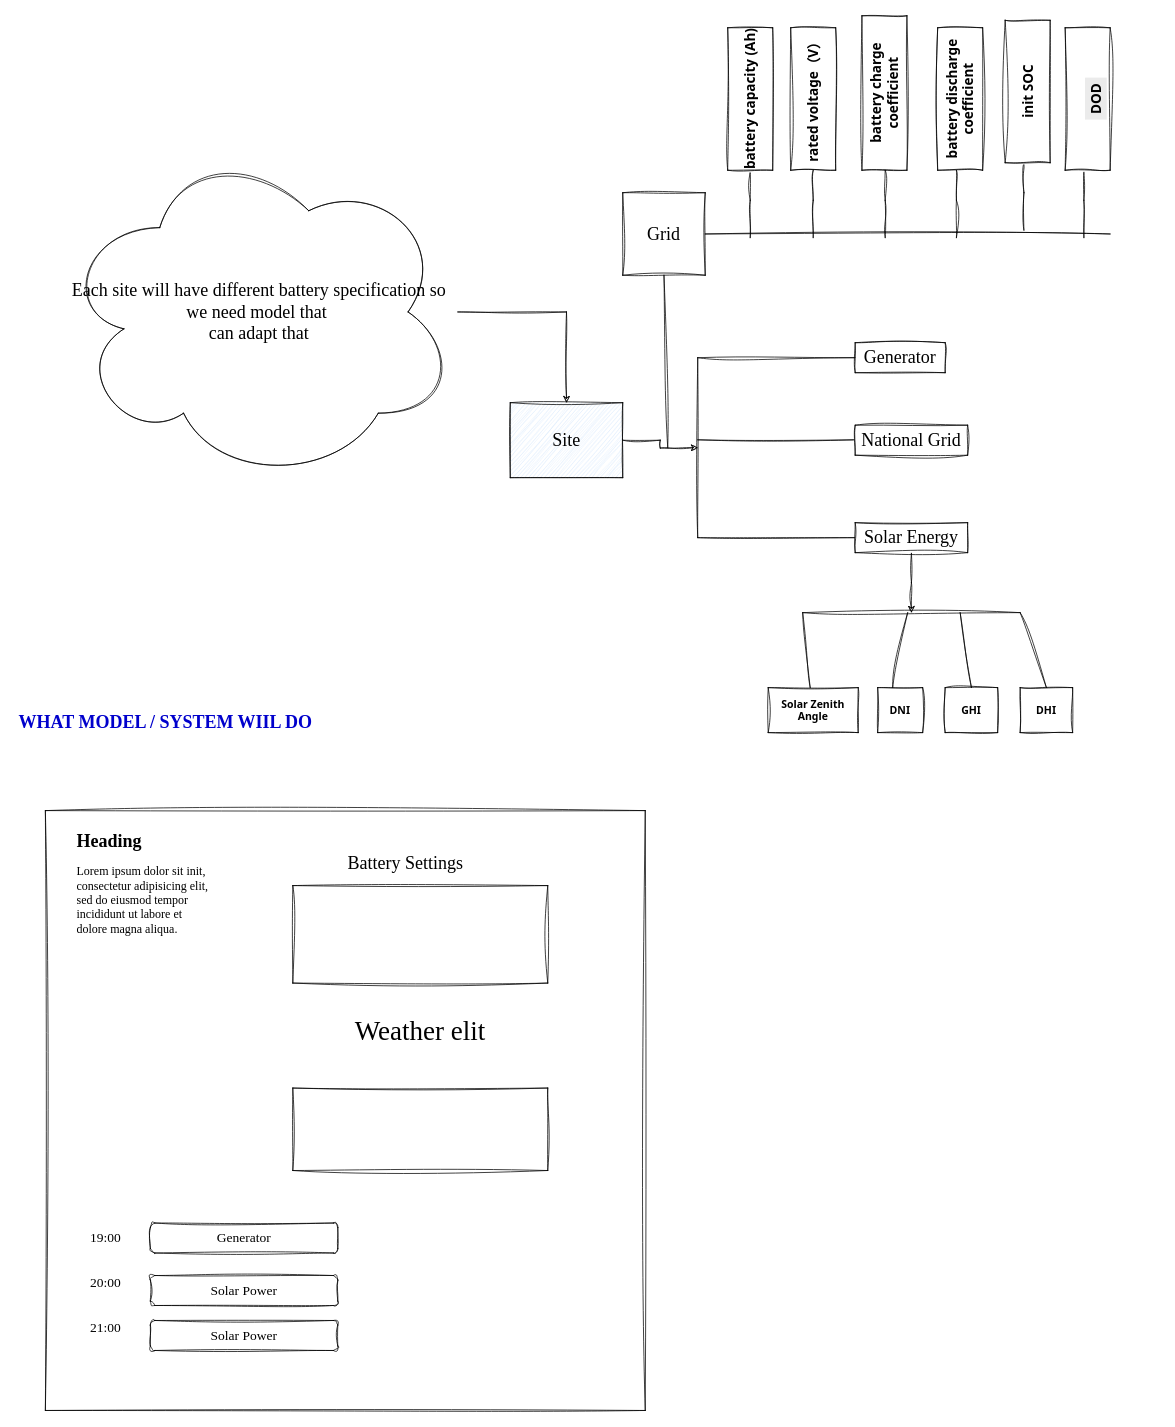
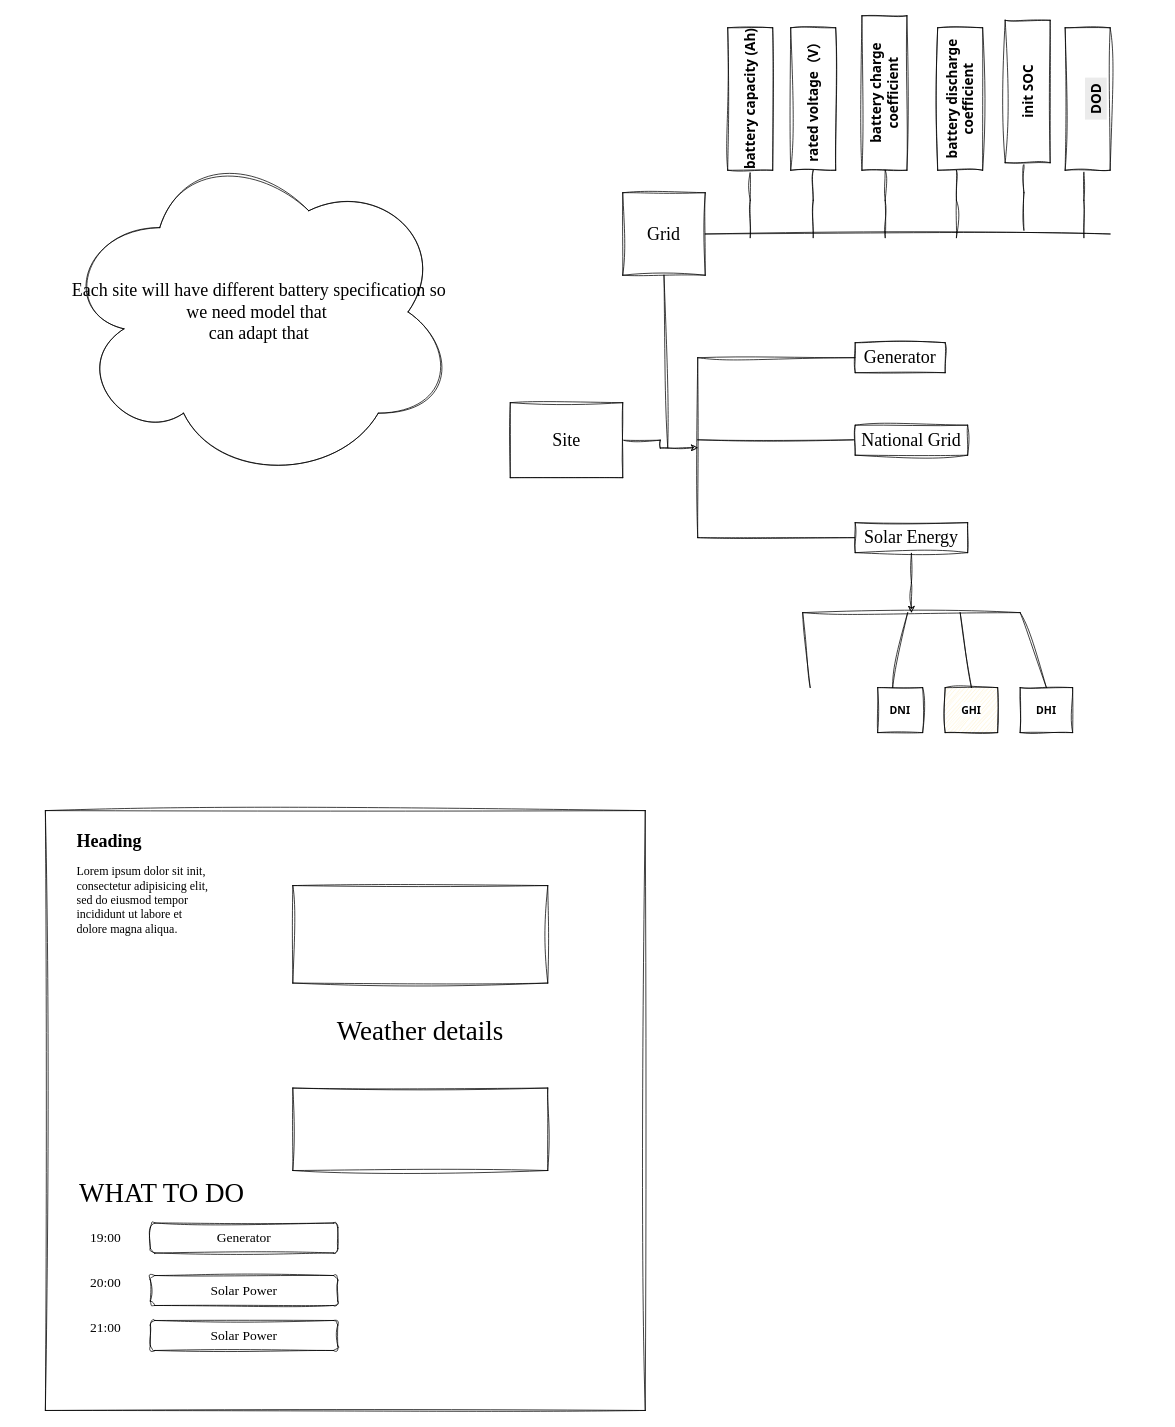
edge "Each site will have different battery specification so we need model that can adapt that" -> "Site": removed
node "Site": fillcolor #dae8fc -> #ffffff
node "Solar Zenith Angle": removed
node "GHI": fillcolor #ffffff -> #fff2cc
node "WHAT MODEL / SYSTEM WIIL DO": removed
node "Battery Settings": removed
node "Weather elit": label "Weather elit" -> "Weather details"
node "WHAT TO DO": added
